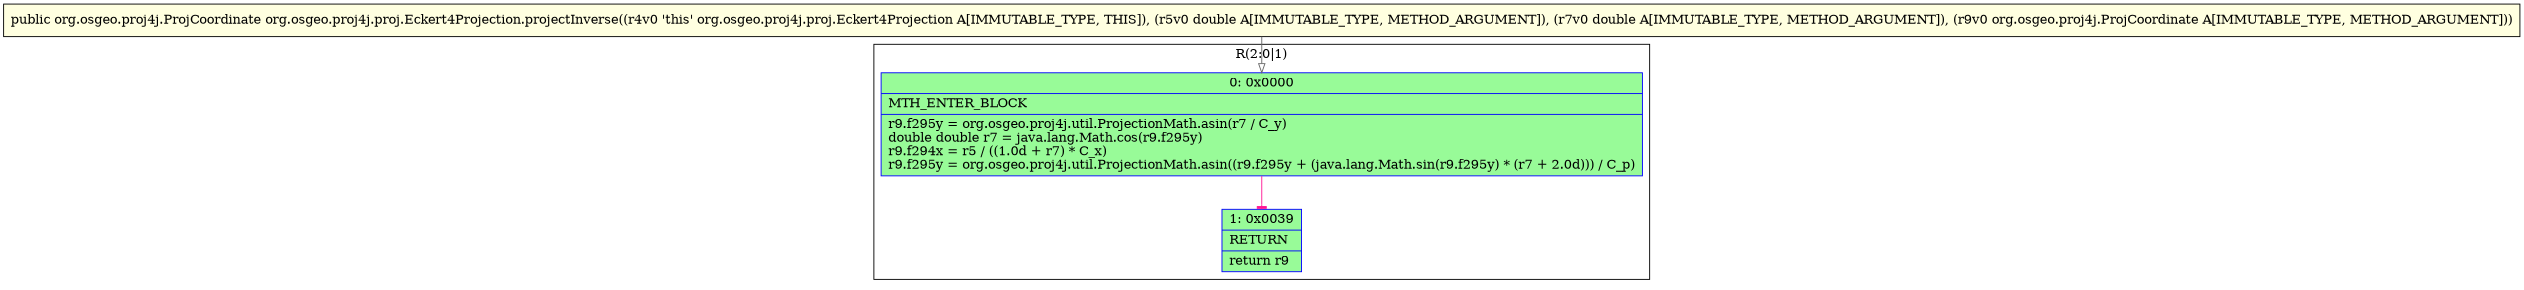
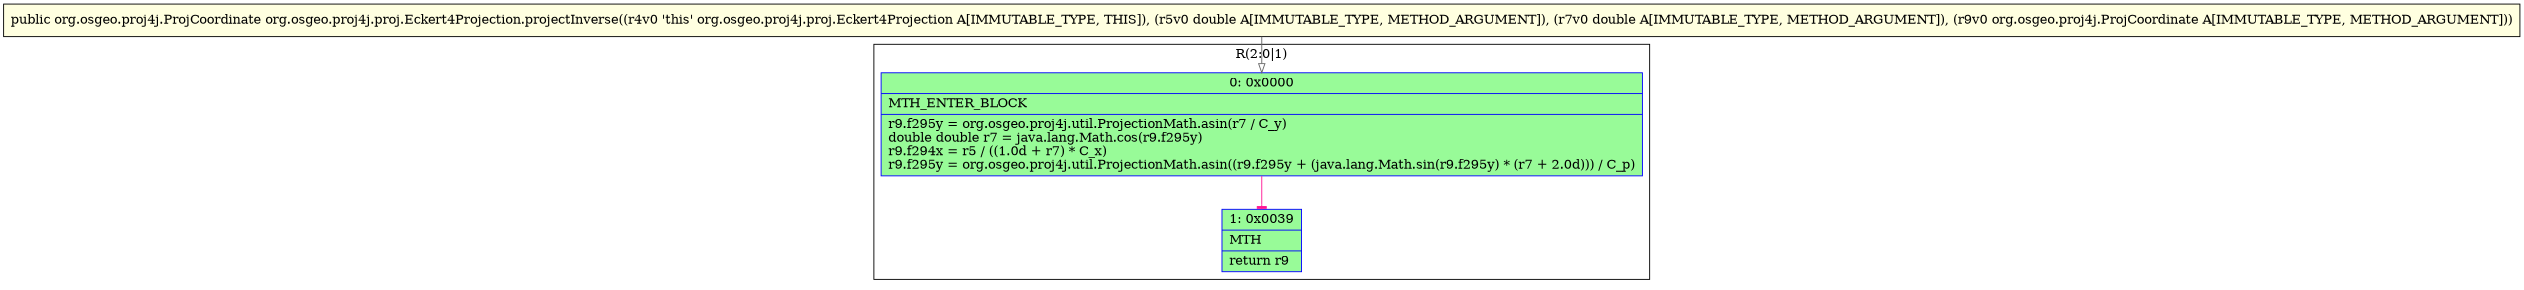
node "1: 0x0039": text "RETURN" -> "MTH"
